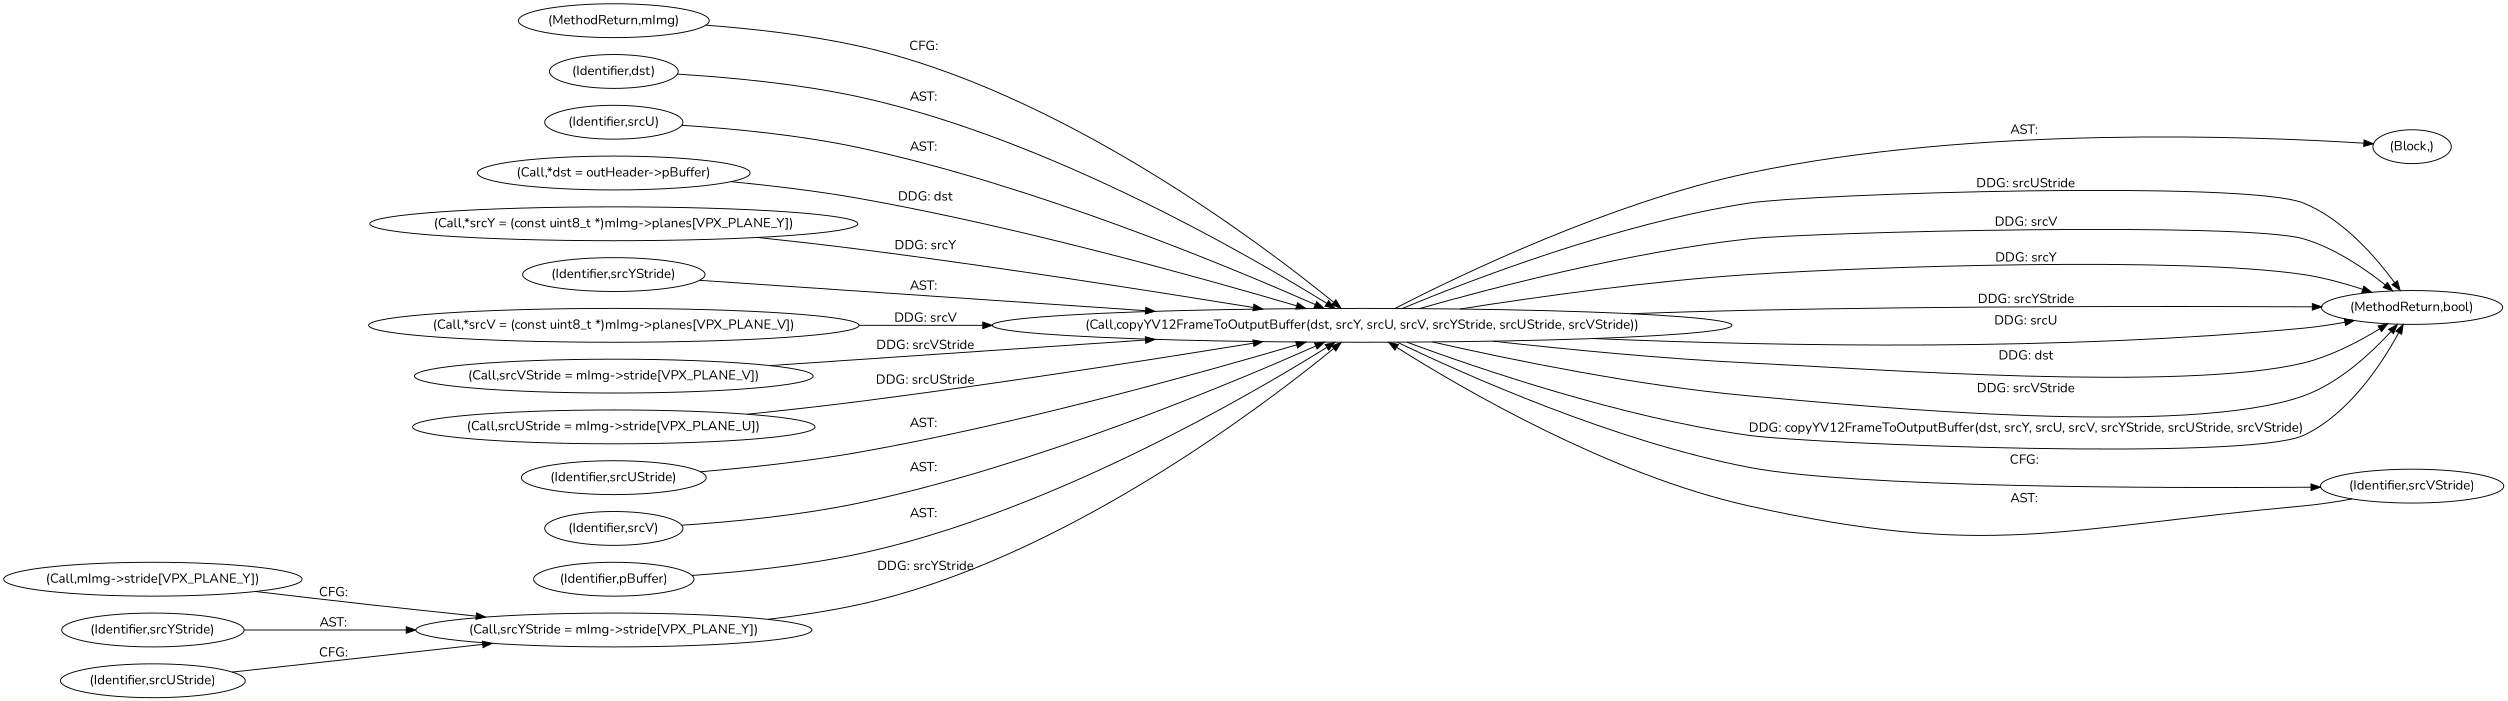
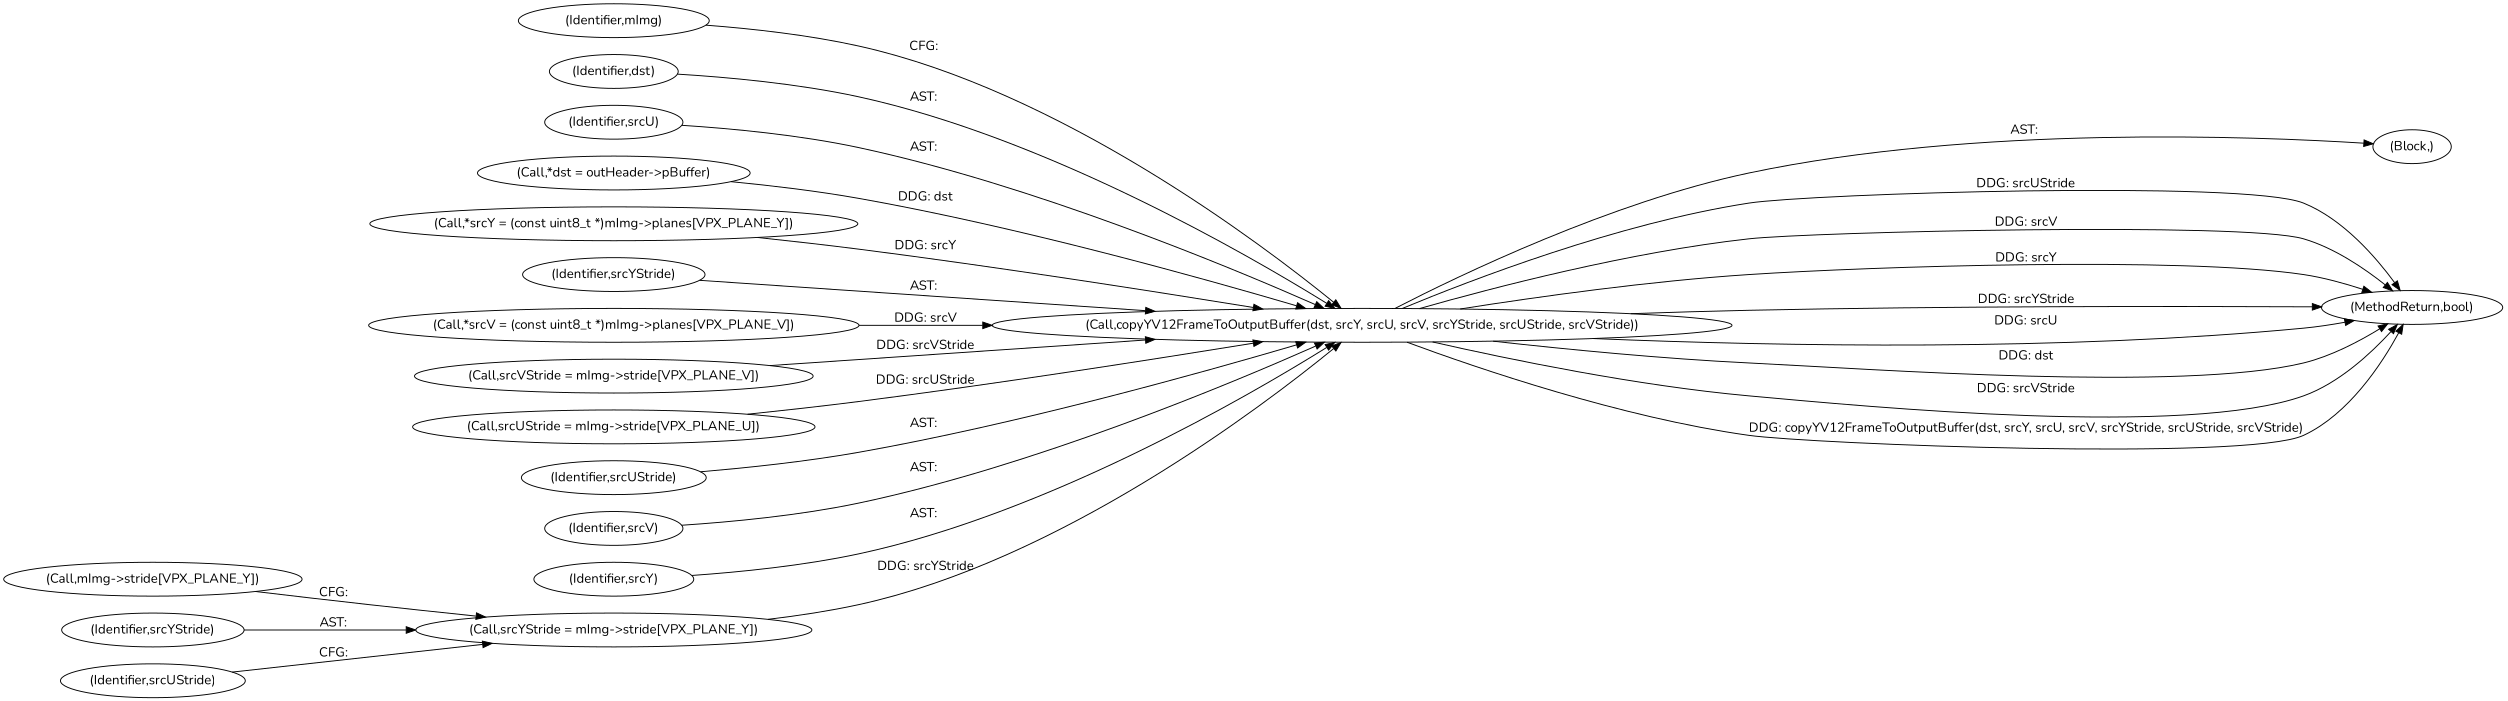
node "(MethodReturn,mImg)": label "(MethodReturn,mImg)" -> "(Identifier,mImg)"
node "(Identifier,srcVStride)": removed
node "(Identifier,pBuffer)": label "(Identifier,pBuffer)" -> "(Identifier,srcY)"
